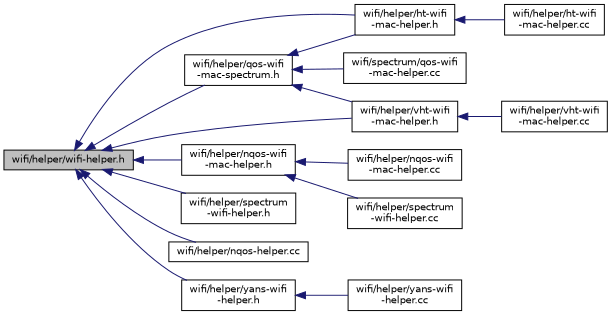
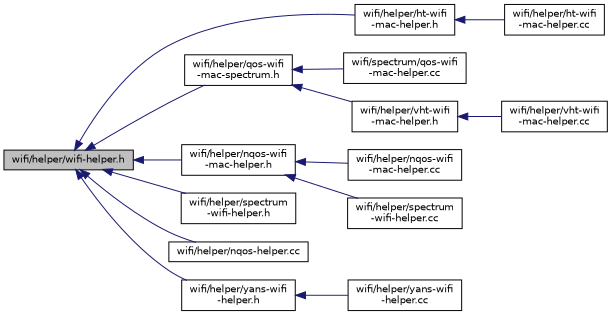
edge "wifi/helper/ht-wifi -mac-helper.h" -> "wifi/helper/qos-wifi -mac-spectrum.h": removed
edge "wifi/helper/vht-wifi -mac-helper.h" -> "wifi/helper/wifi-helper.h": removed
